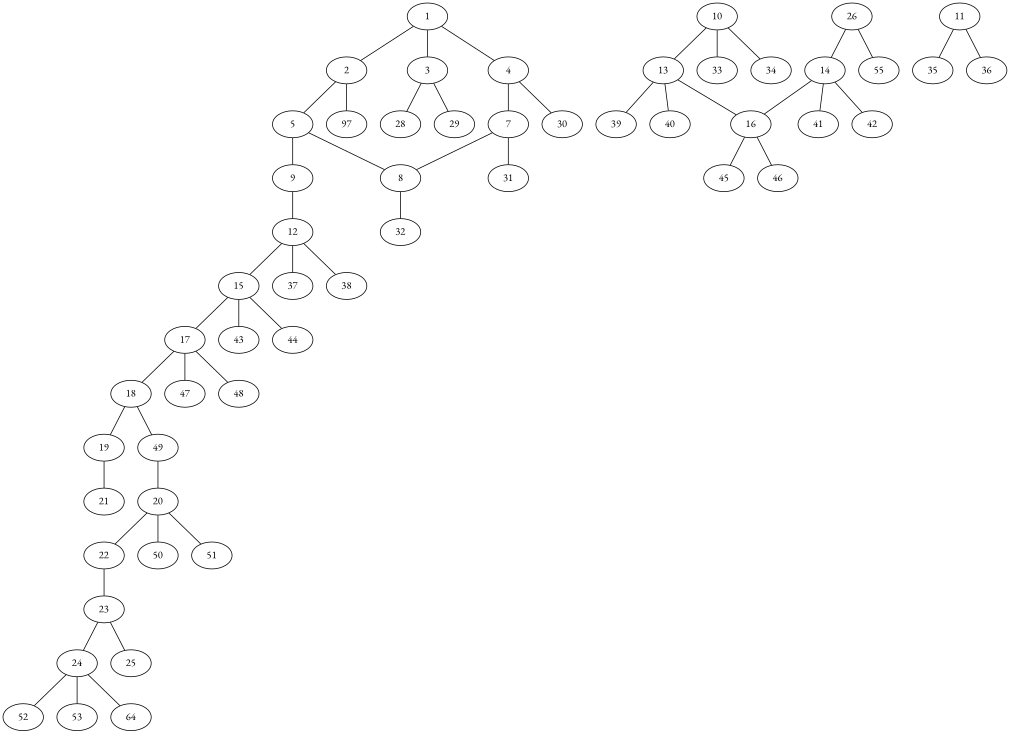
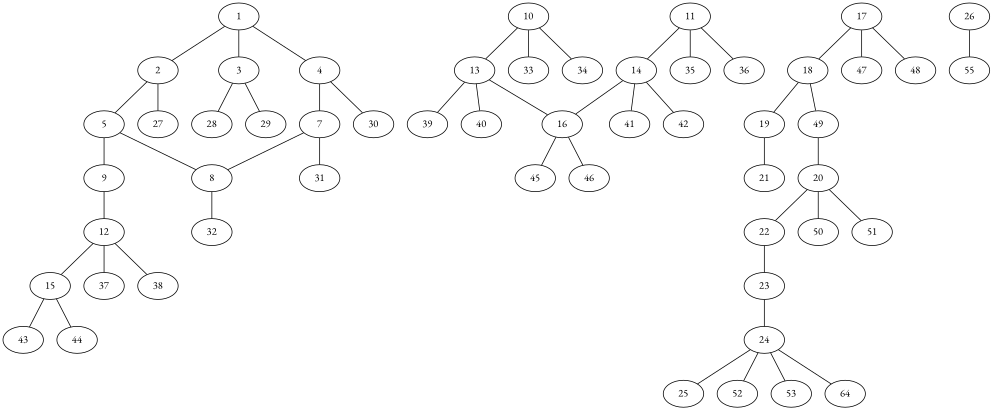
edge "26" -- "14": now "11" -- "14"
node "97": label "97" -> "27"
edge "15" -- "17": removed
edge "23" -- "25": now "24" -- "25"
